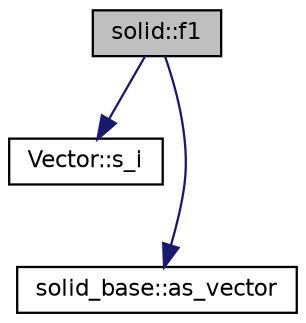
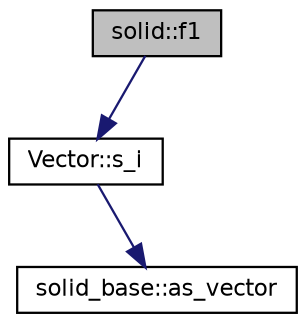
edge "solid::f1" -> "solid_base::as_vector": now "Vector::s_i" -> "solid_base::as_vector"
